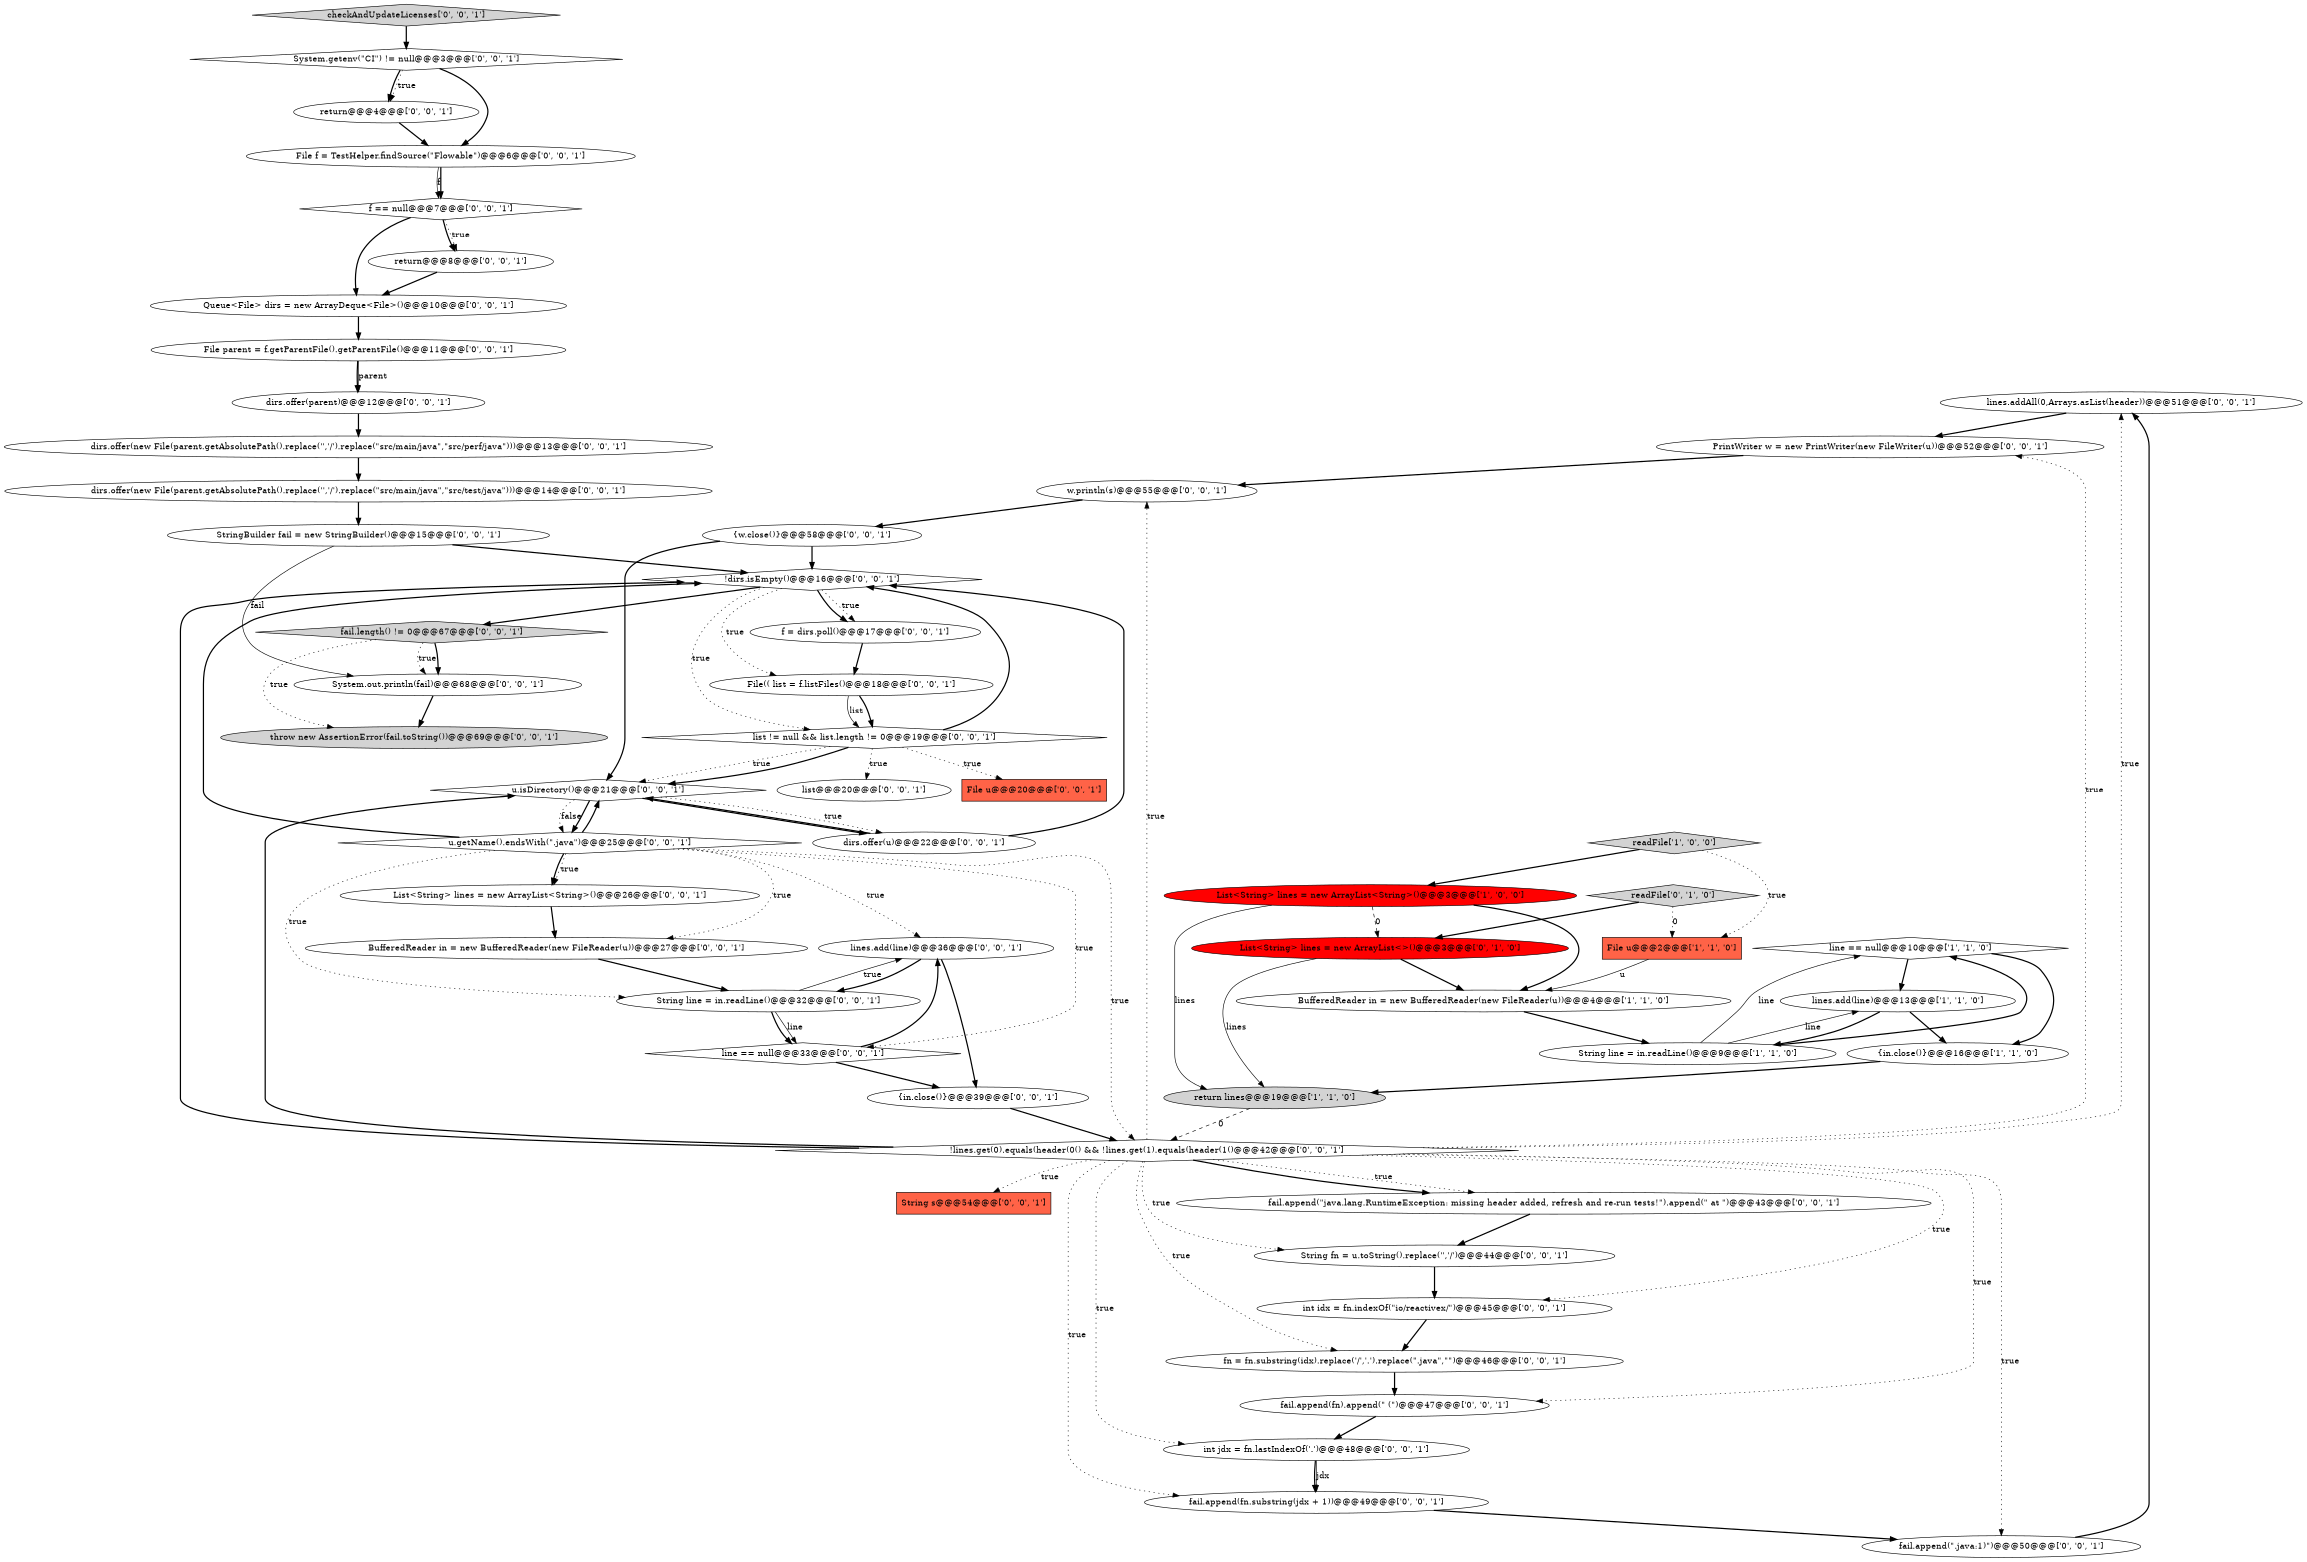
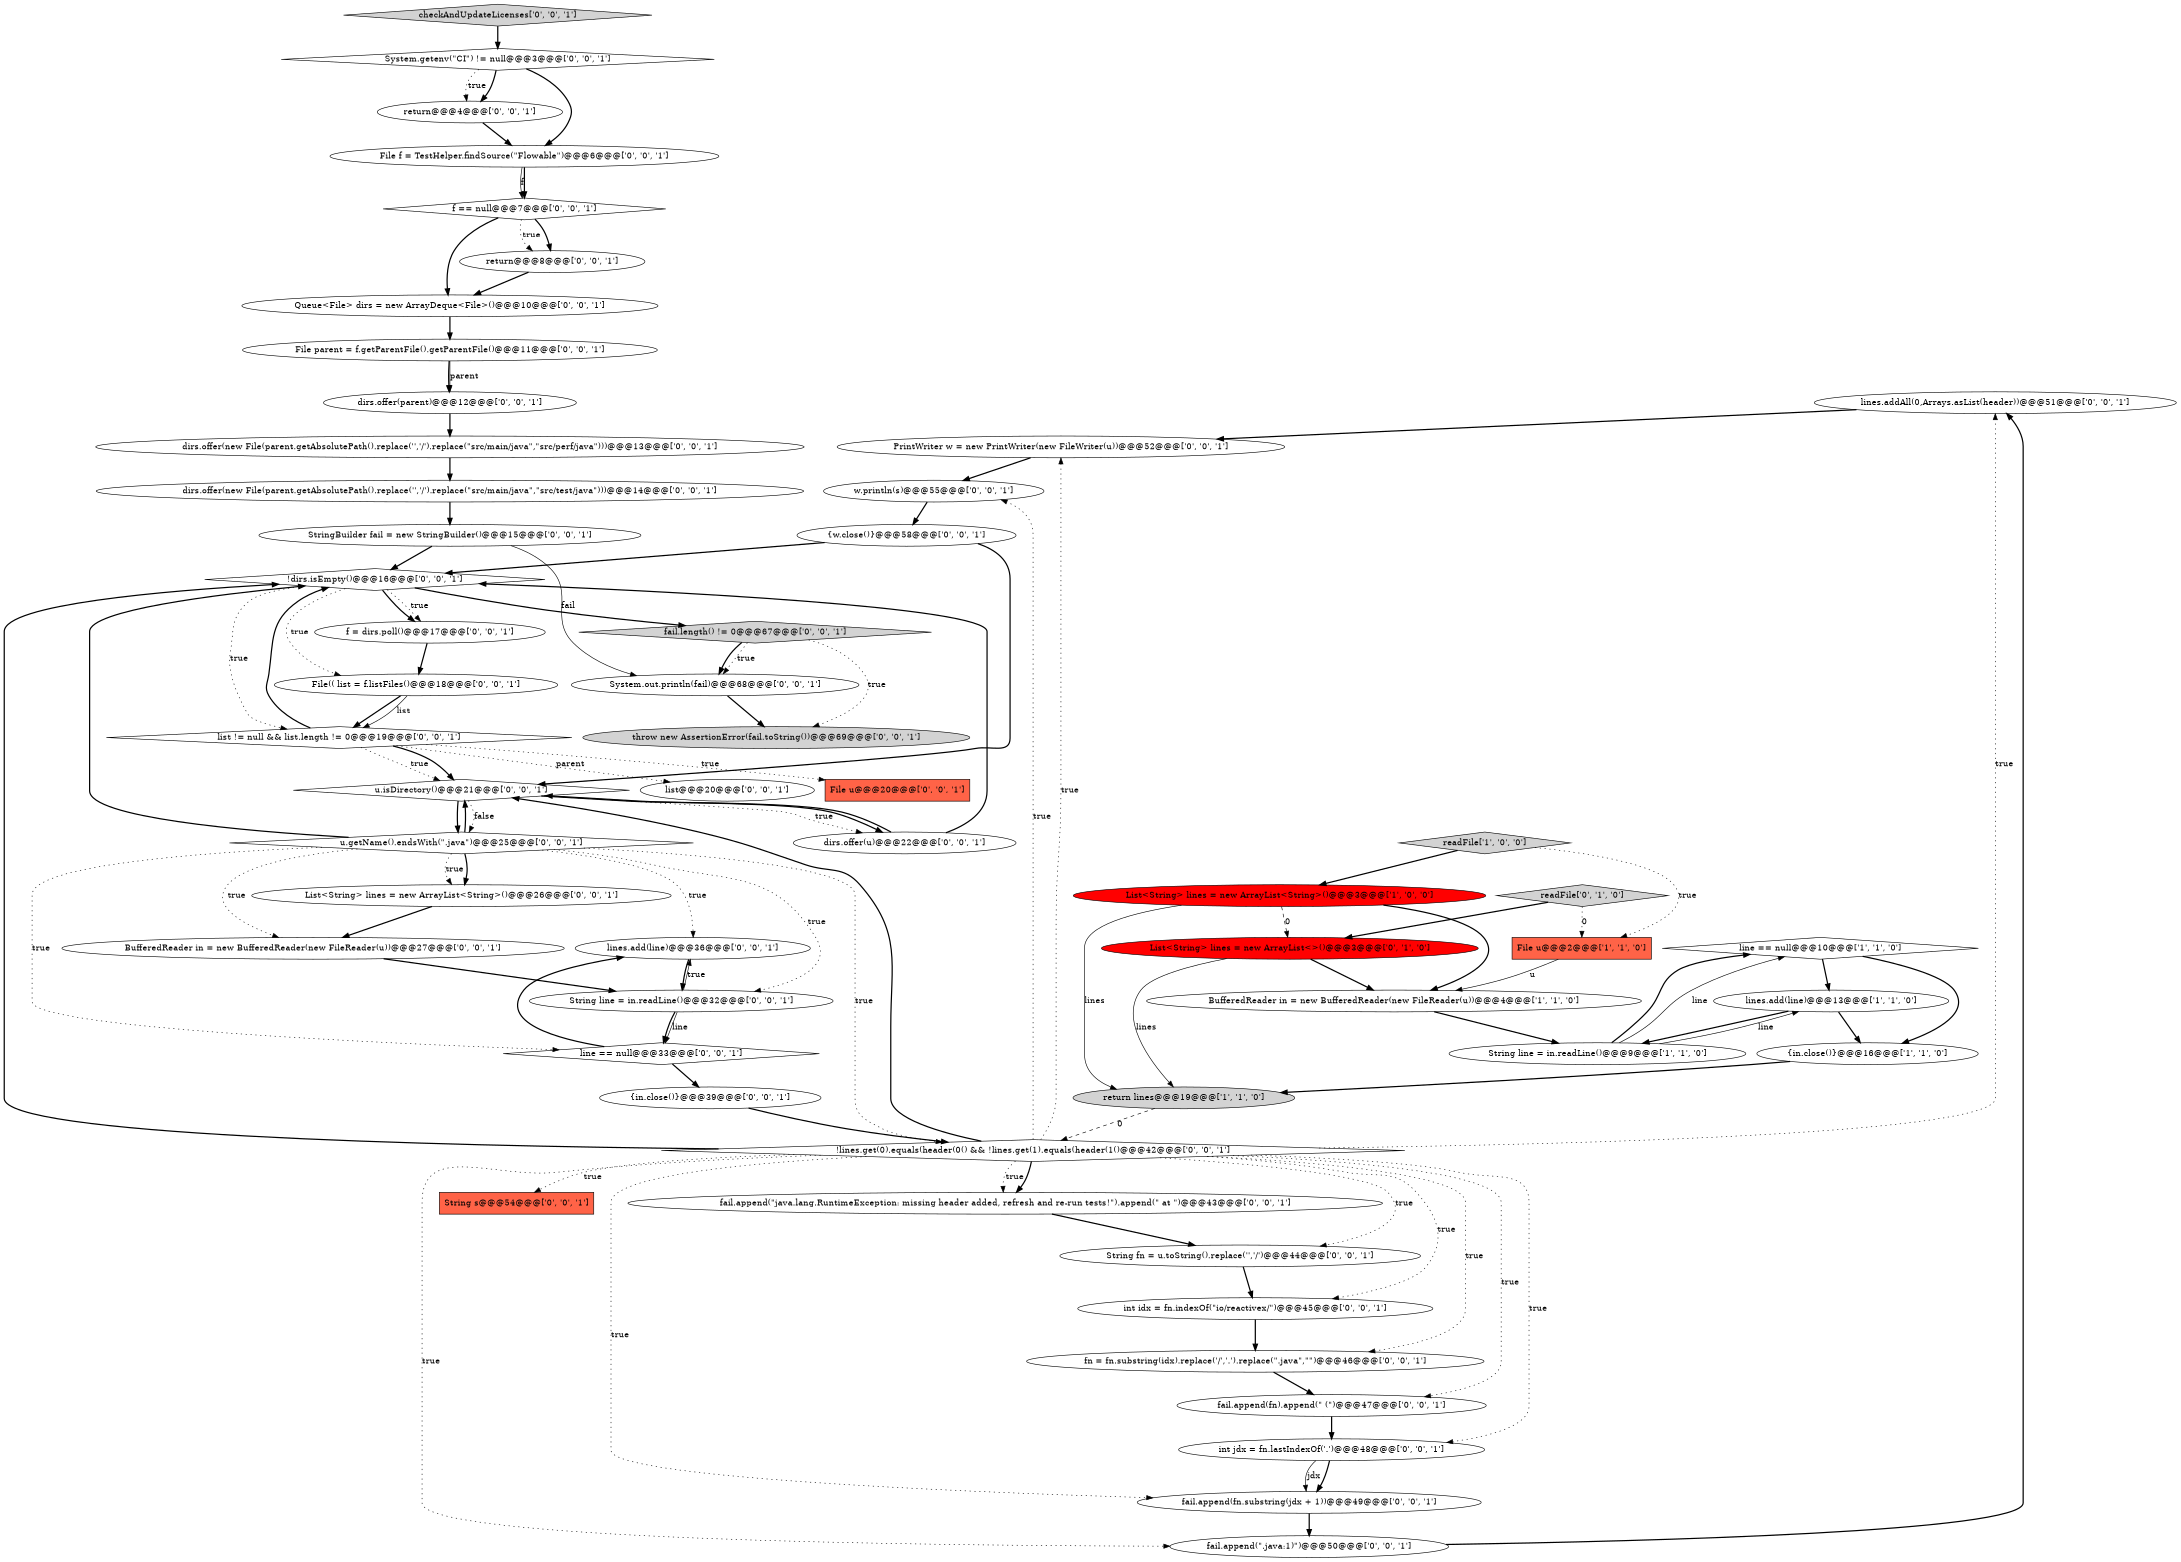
edge "list != null && list.length != 0@@@19@@@['0', '0', '1']" -> "list@@@20@@@['0', '0', '1']": label "true" -> "parent"
edge "lines.add(line)@@@36@@@['0', '0', '1']" -> "{in.close()}@@@39@@@['0', '0', '1']": removed
